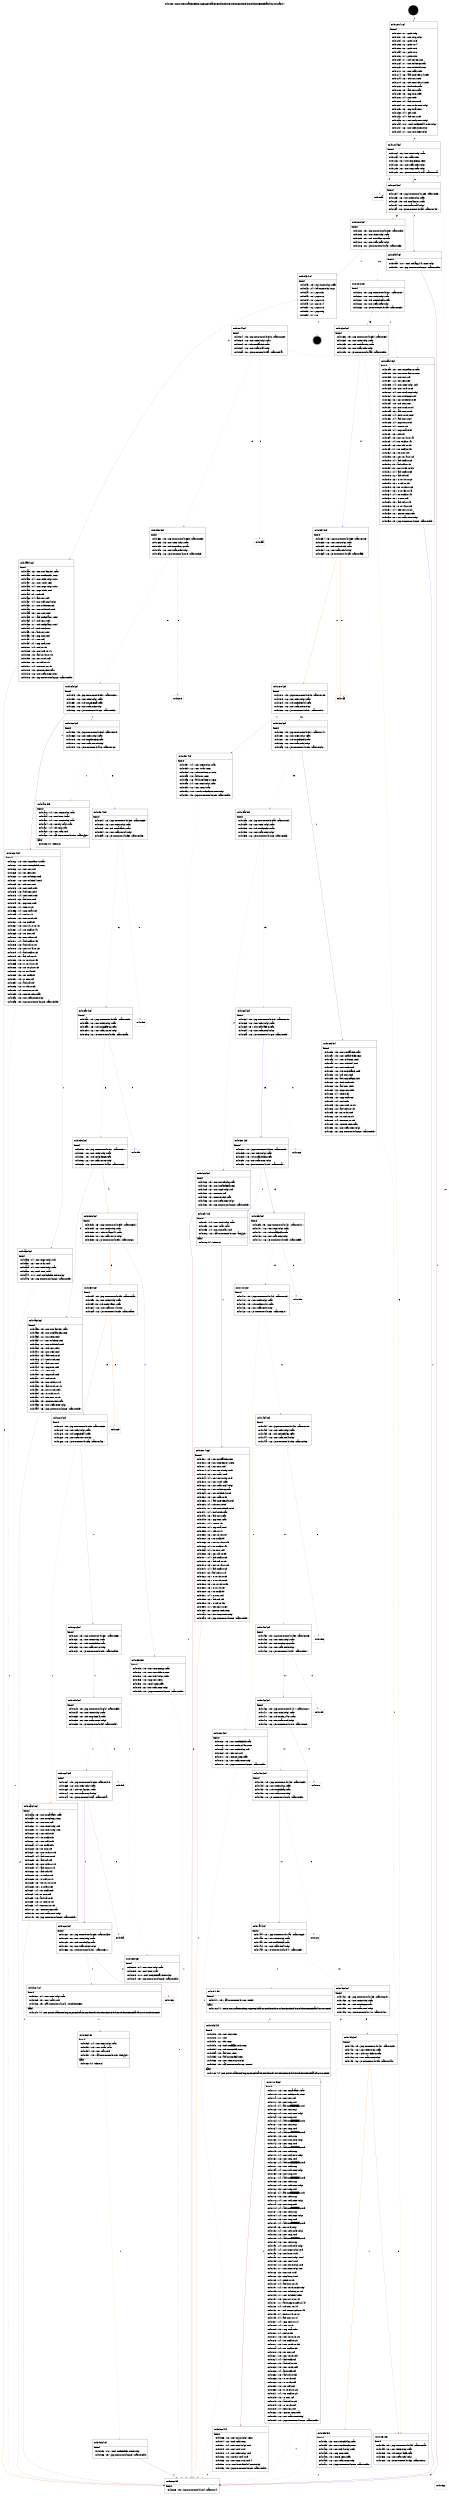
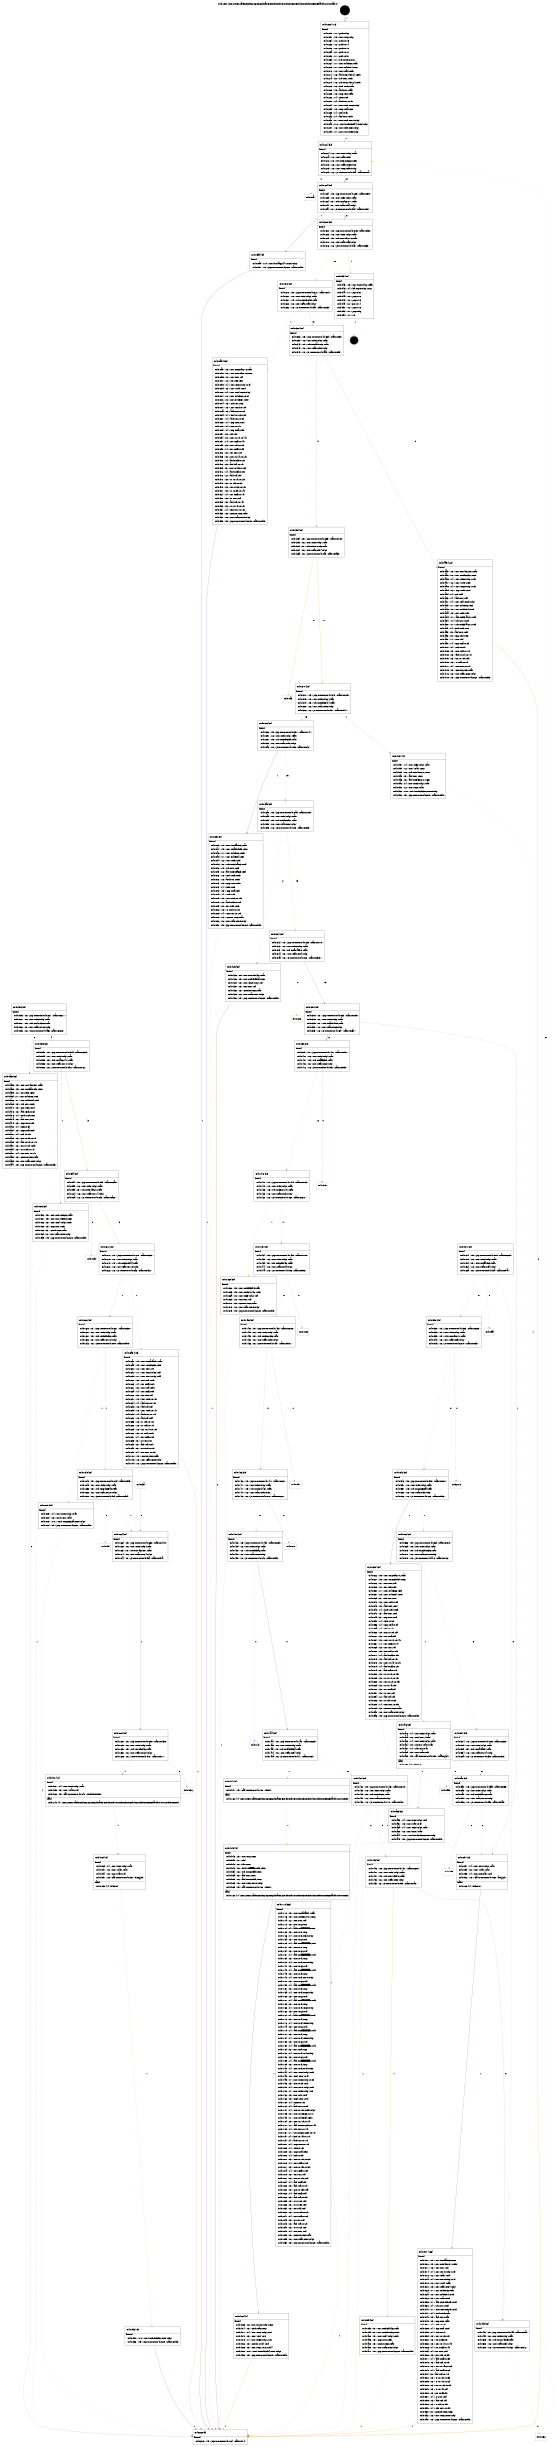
edge "0x401f43 [18]" -> "0x401aa9 [122]": now "0x401338 [28]" -> "0x401aa9 [122]"
edge "0x4015a0 [28]" -> "0x4015bc [28]": now "0x4015a0 [28]" -> "0x4018f7 [16]"
edge "0x401664 [28]" -> "0x401fca": reversed
